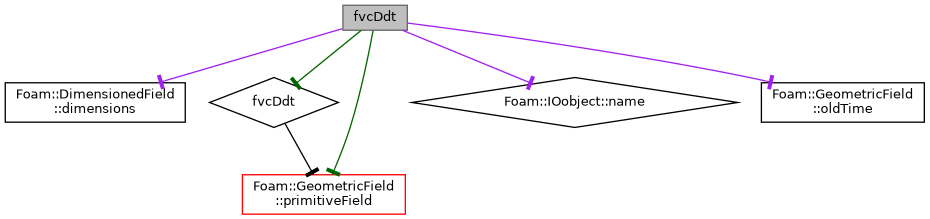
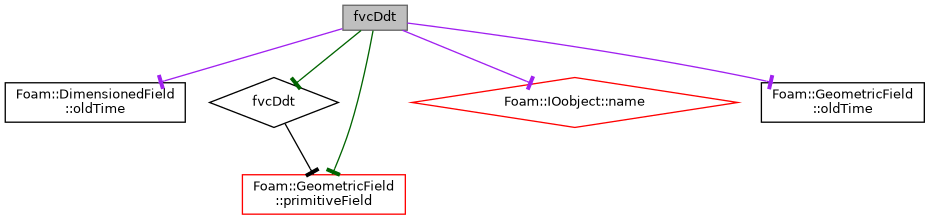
node "Foam::DimensionedField ::dimensions": label "Foam::DimensionedField ::dimensions" -> "Foam::DimensionedField ::oldTime"
node "Foam::IOobject::name": color black -> red
